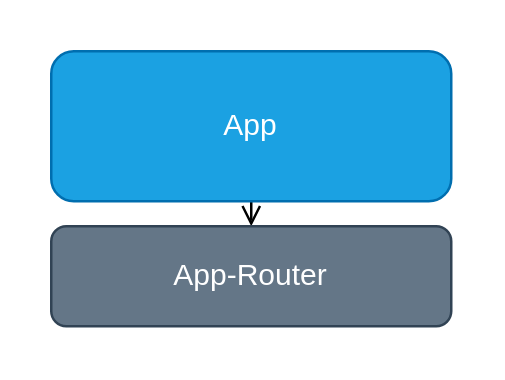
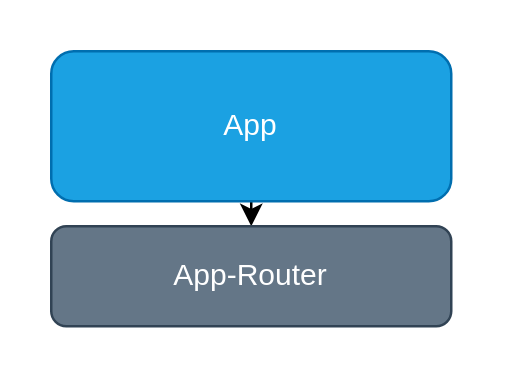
edge "App" -> "App-Router": arrowhead open -> classic
